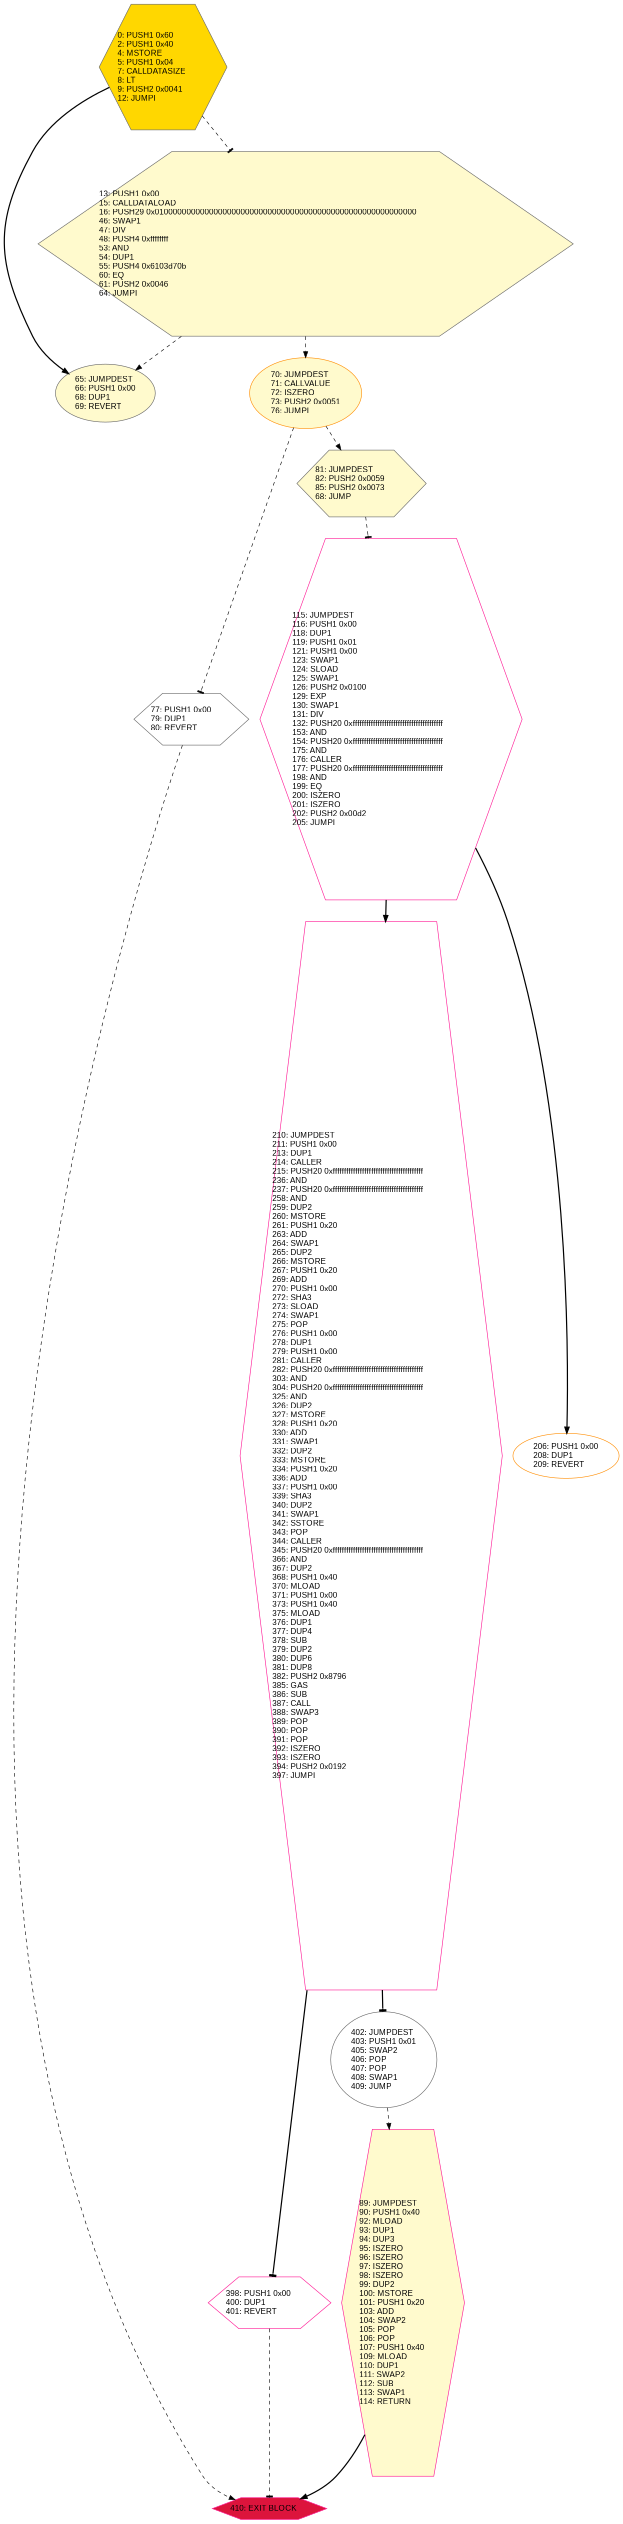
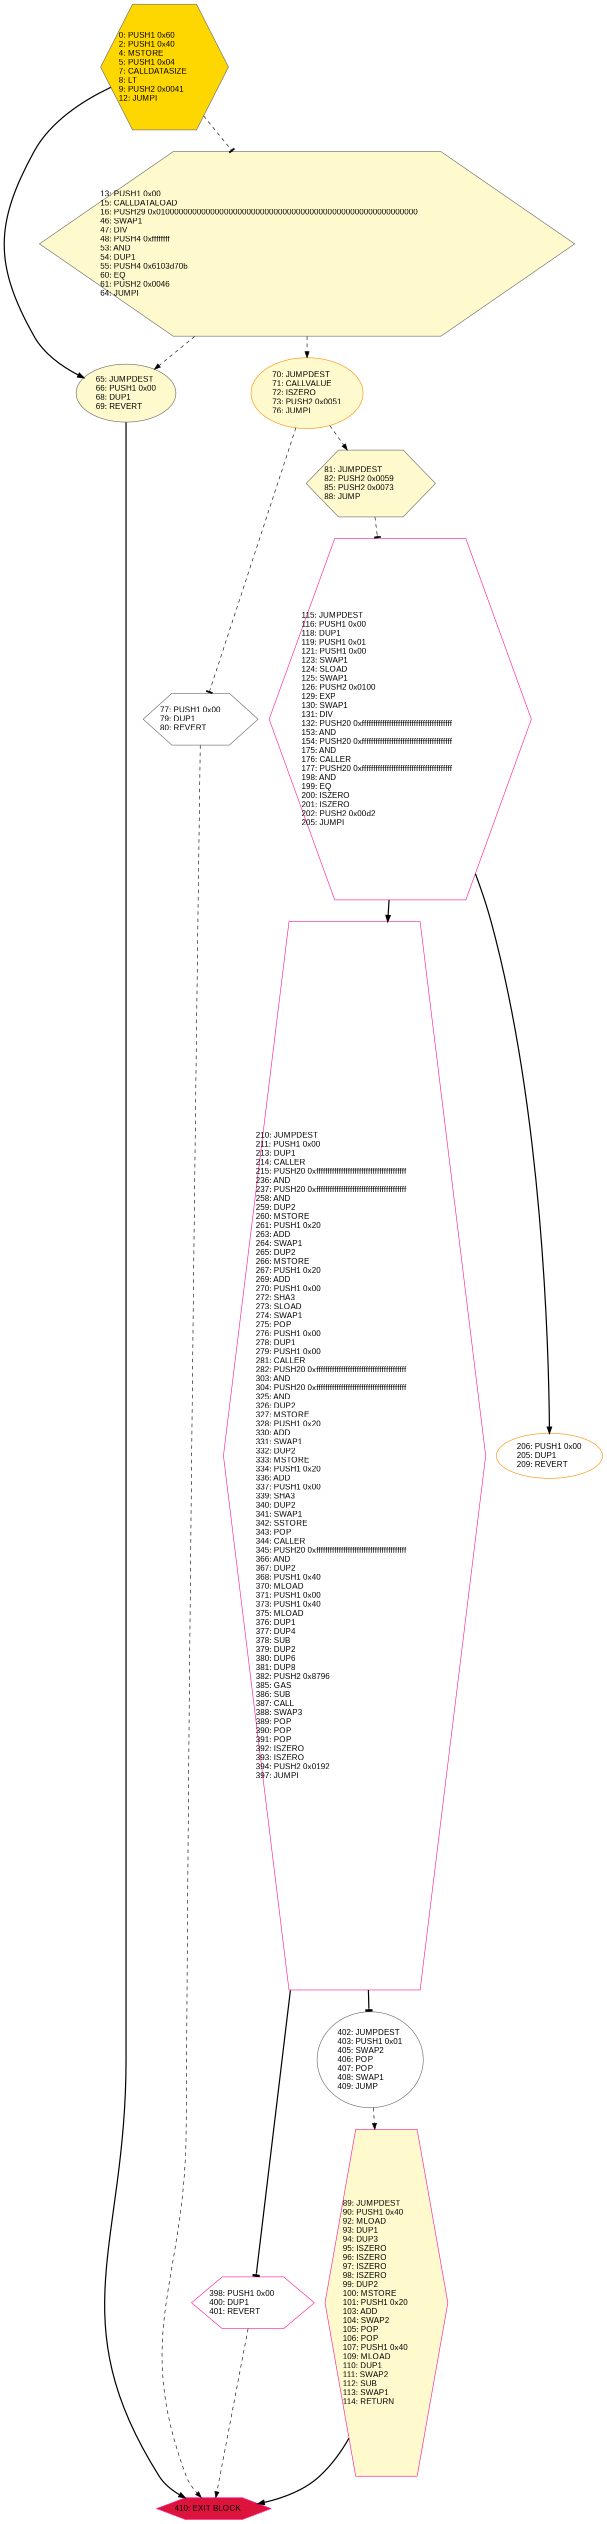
node "81: JUMPDEST 82: PUSH2 0x0059 85: PUSH2 0x0073 68: JUMP": label "81: JUMPDEST 82: PUSH2 0x0059 85: PUSH2 0x0073 68: JUMP" -> "81: JUMPDEST 82: PUSH2 0x0059 85: PUSH2 0x0073 88: JUMP"
node "206: PUSH1 0x00 208: DUP1 209: REVERT": label "206: PUSH1 0x00 208: DUP1 209: REVERT" -> "206: PUSH1 0x00 205: DUP1 209: REVERT"
edge "65: JUMPDEST 66: PUSH1 0x00 68: DUP1 69: REVERT" -> "410: EXIT BLOCK": added
edge "398: PUSH1 0x00 400: DUP1 401: REVERT" -> "410: EXIT BLOCK": arrowhead tee -> normal
